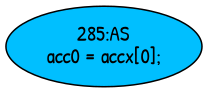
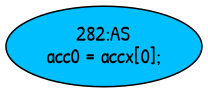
node "285:AS acc0 = accx[0];": label "285:AS acc0 = accx[0];" -> "282:AS acc0 = accx[0];"
